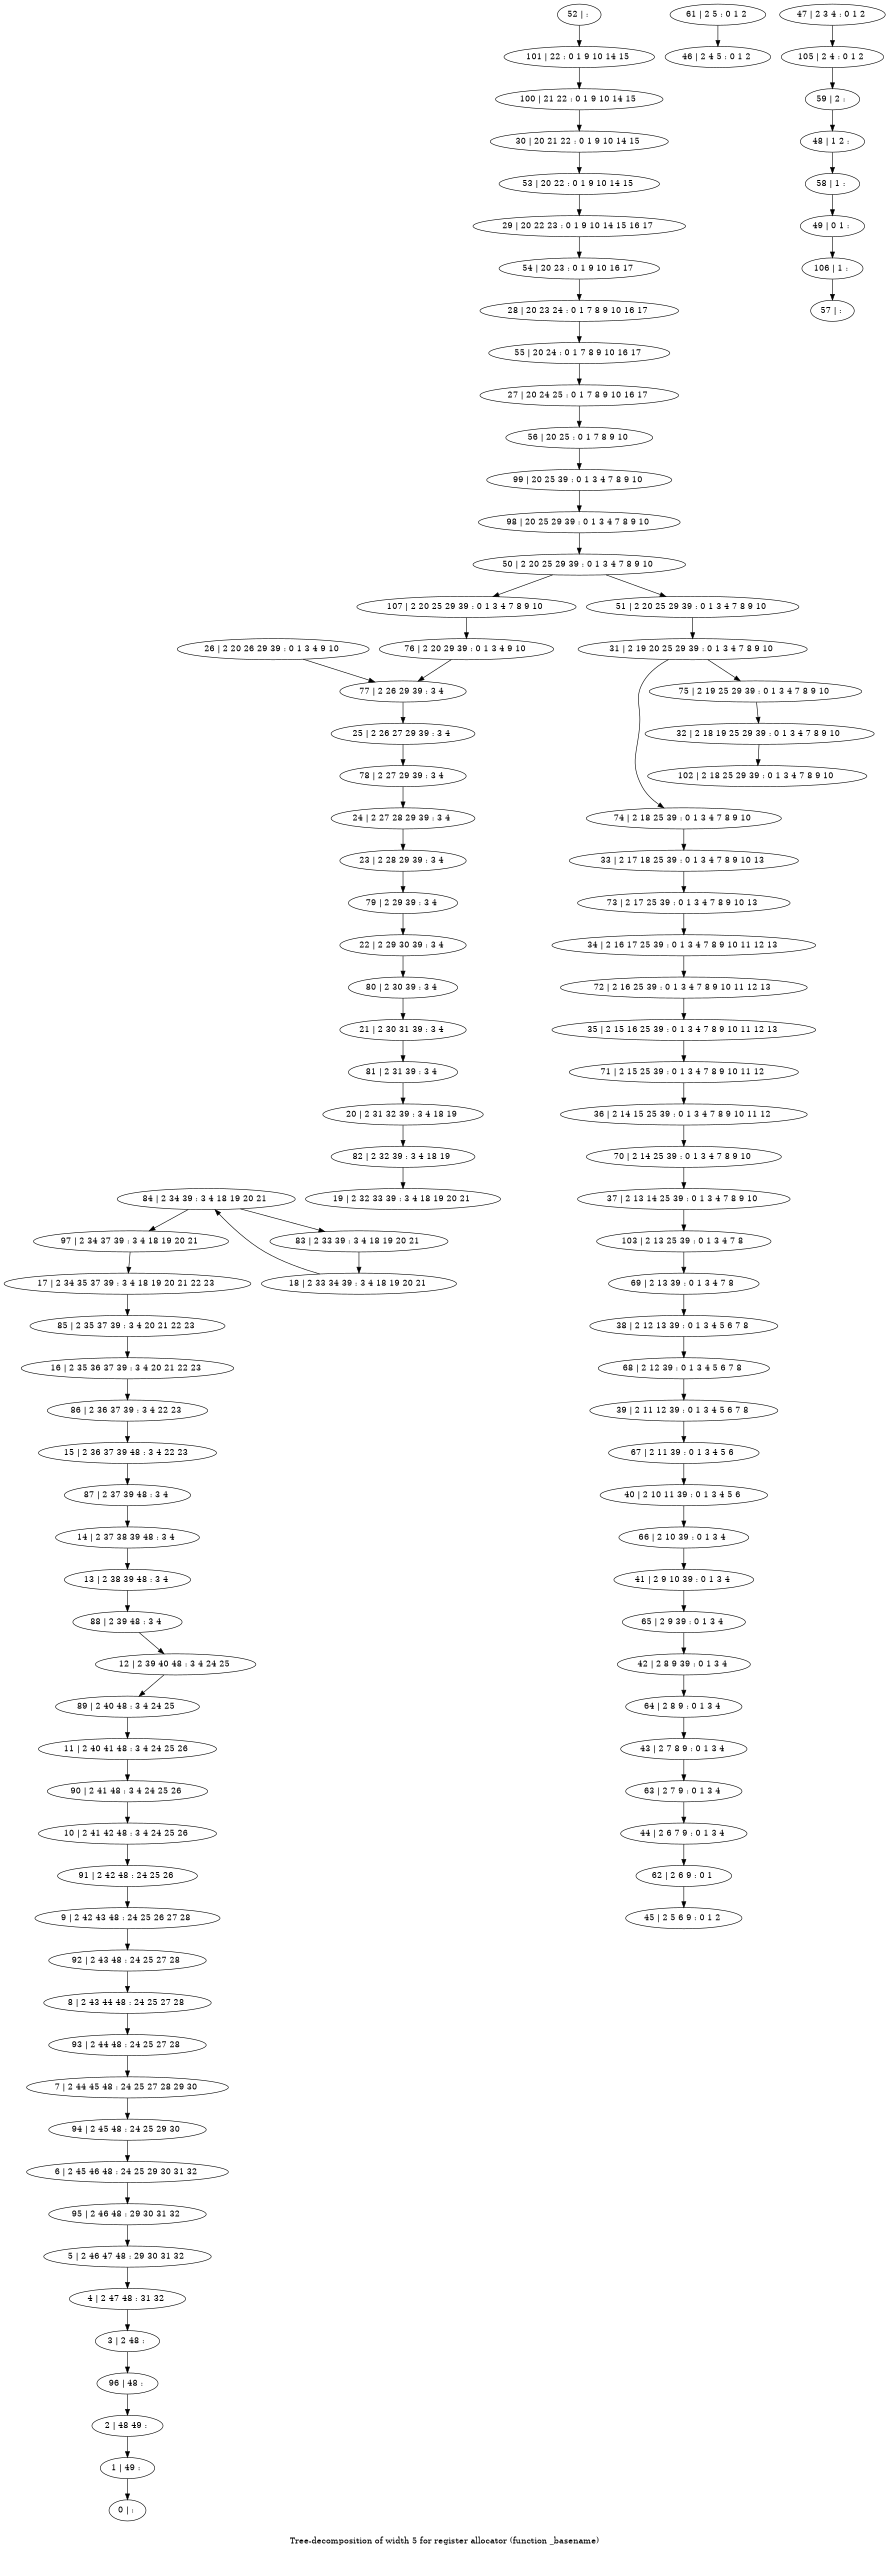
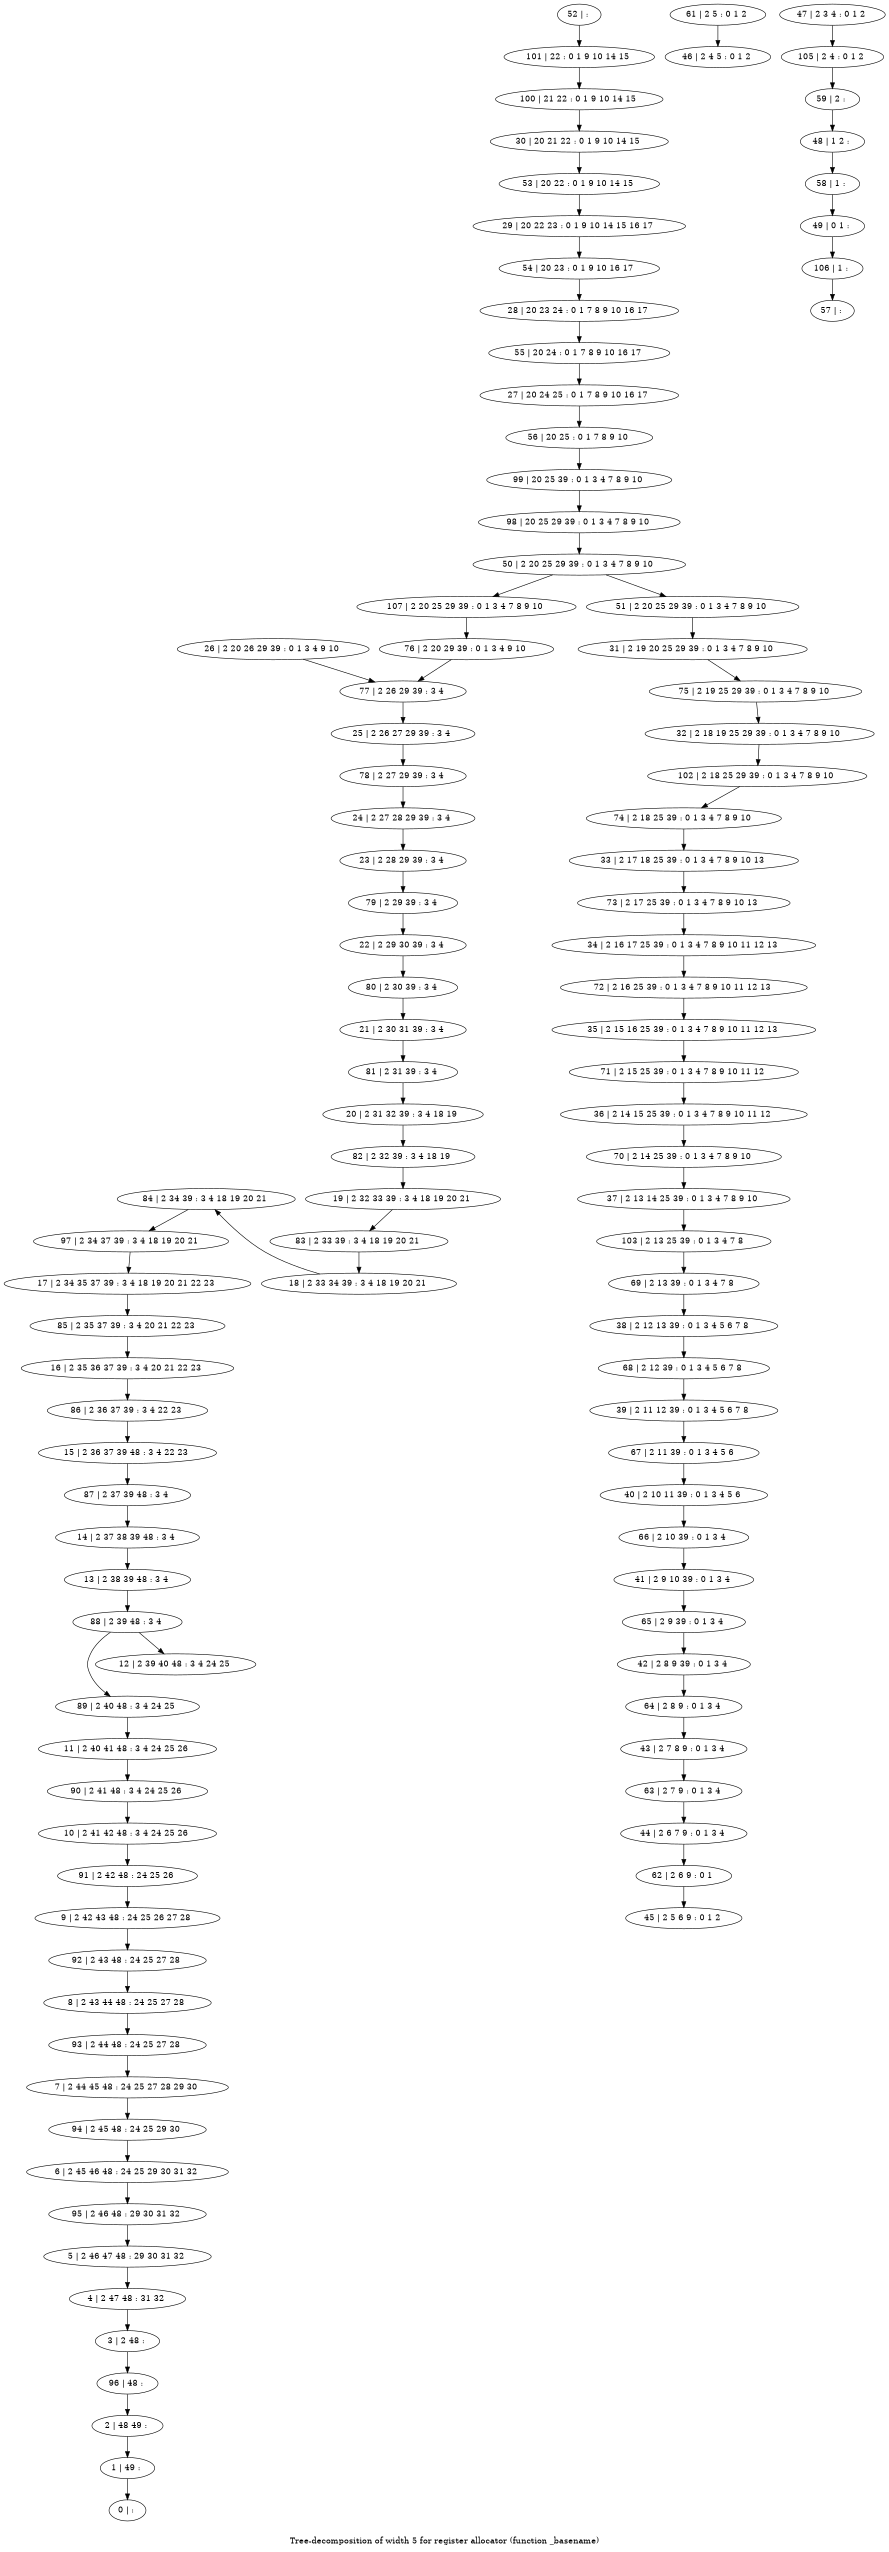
edge "31 | 2 19 20 25 29 39 : 0 1 3 4 7 8 9 10" -> "74 | 2 18 25 39 : 0 1 3 4 7 8 9 10": now "102 | 2 18 25 29 39 : 0 1 3 4 7 8 9 10" -> "74 | 2 18 25 39 : 0 1 3 4 7 8 9 10"
edge "84 | 2 34 39 : 3 4 18 19 20 21" -> "83 | 2 33 39 : 3 4 18 19 20 21": now "19 | 2 32 33 39 : 3 4 18 19 20 21" -> "83 | 2 33 39 : 3 4 18 19 20 21"
edge "12 | 2 39 40 48 : 3 4 24 25" -> "89 | 2 40 48 : 3 4 24 25": now "88 | 2 39 48 : 3 4" -> "89 | 2 40 48 : 3 4 24 25"
